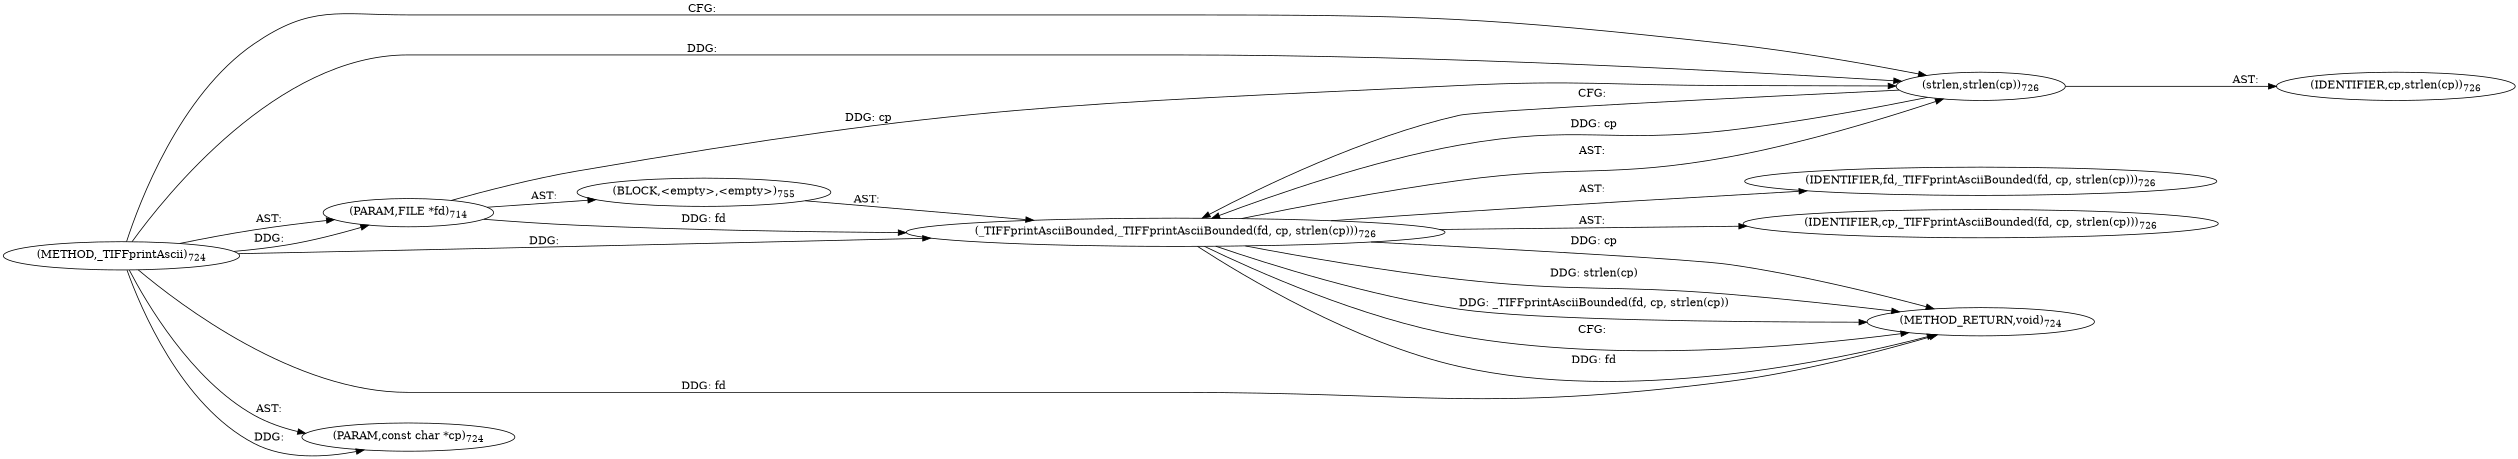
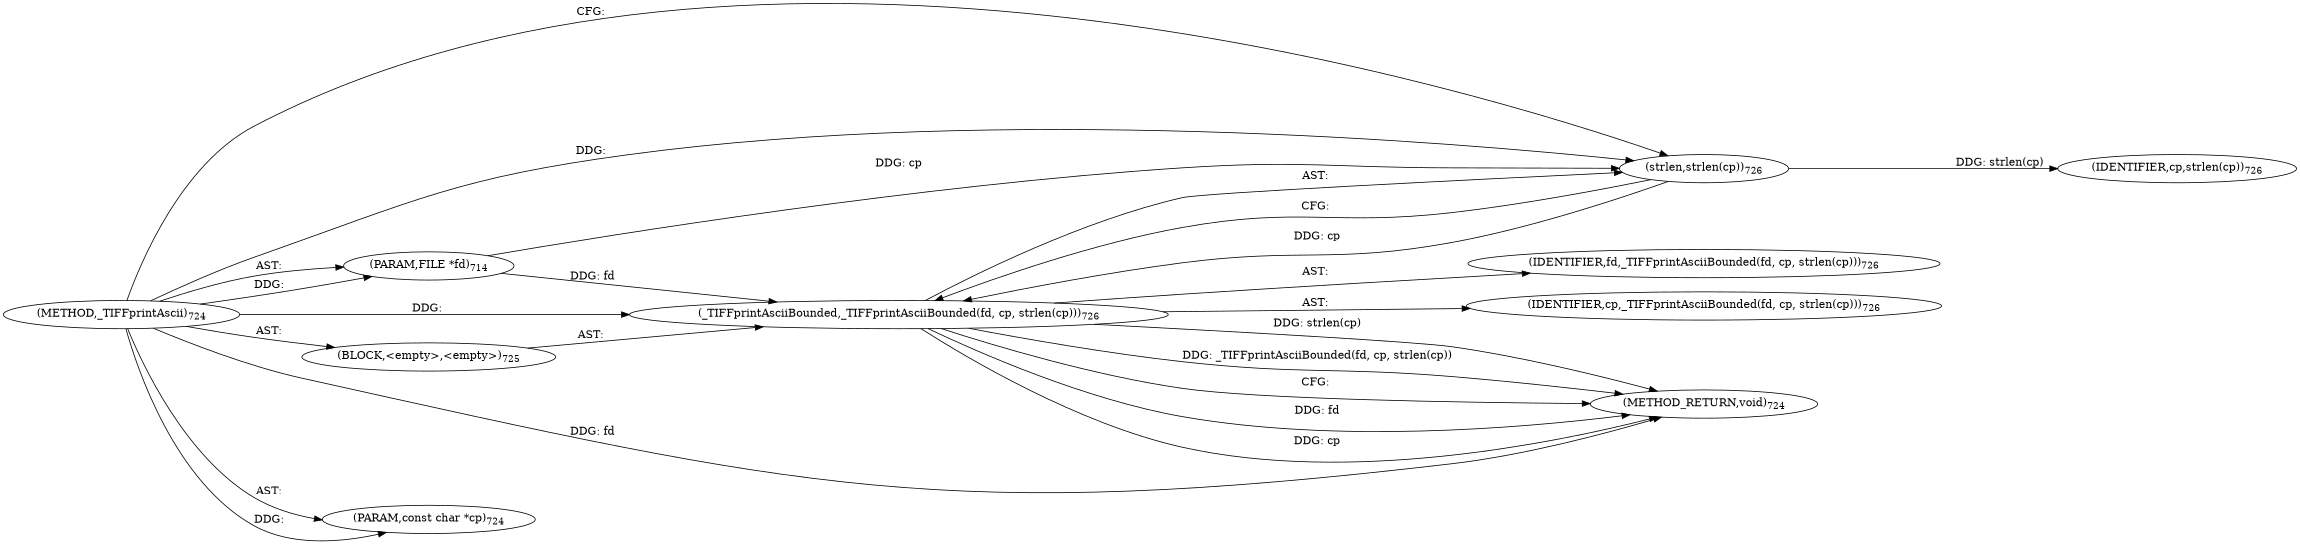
edge "(strlen,strlen(cp))" -> "(IDENTIFIER,cp,strlen(cp))": label "AST: " -> "DDG: strlen(cp)"
node "(BLOCK,<empty>,<empty>)": text "755" -> "725"
edge "(PARAM,FILE *fd)" -> "(BLOCK,<empty>,<empty>)": now "(METHOD,_TIFFprintAscii)" -> "(BLOCK,<empty>,<empty>)"
